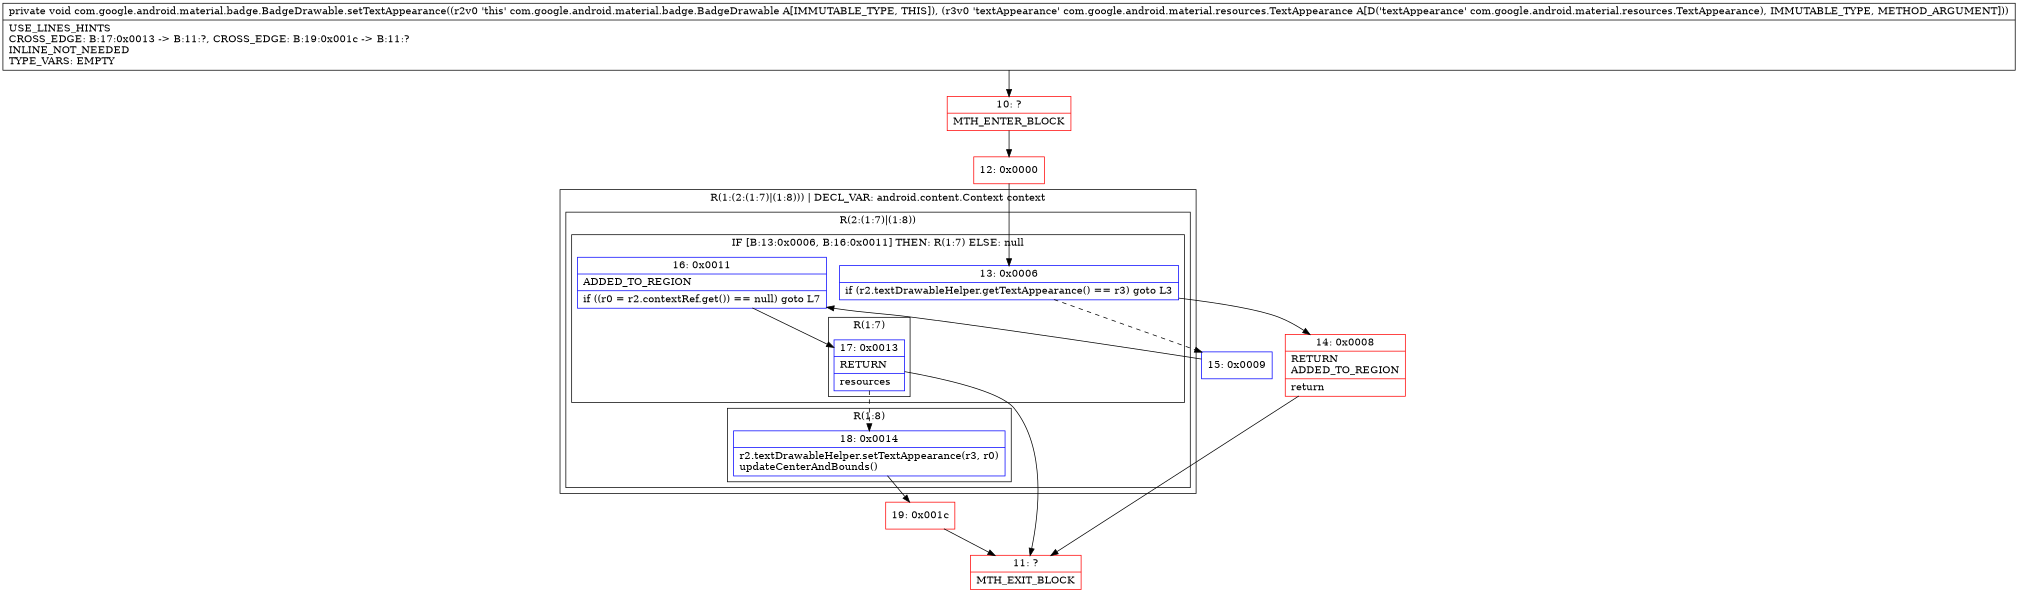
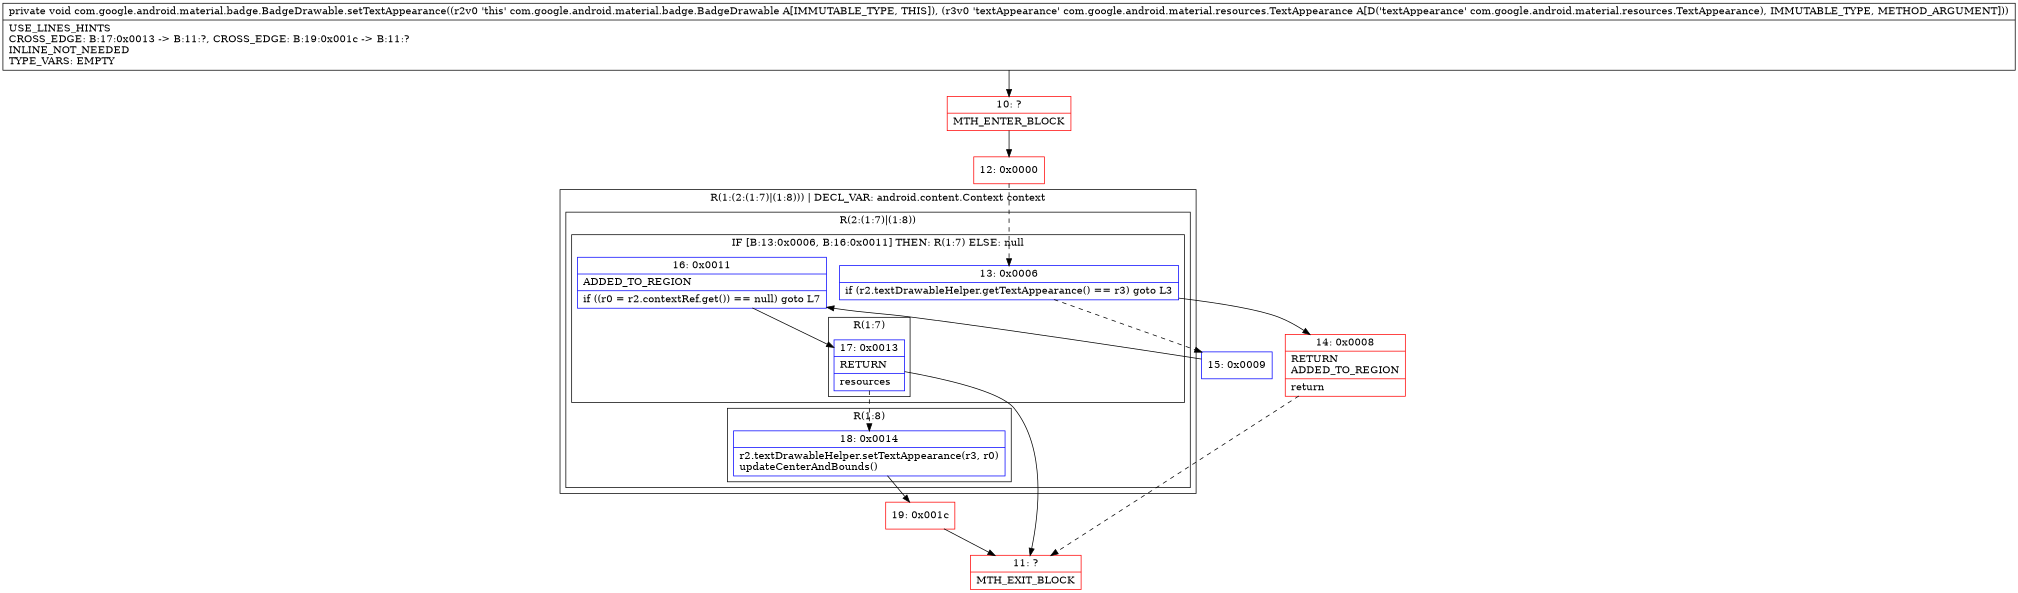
edge "12: 0x0000" -> "13: 0x0006": style solid -> dashed
edge "14: 0x0008" -> "11: ?": style solid -> dashed
